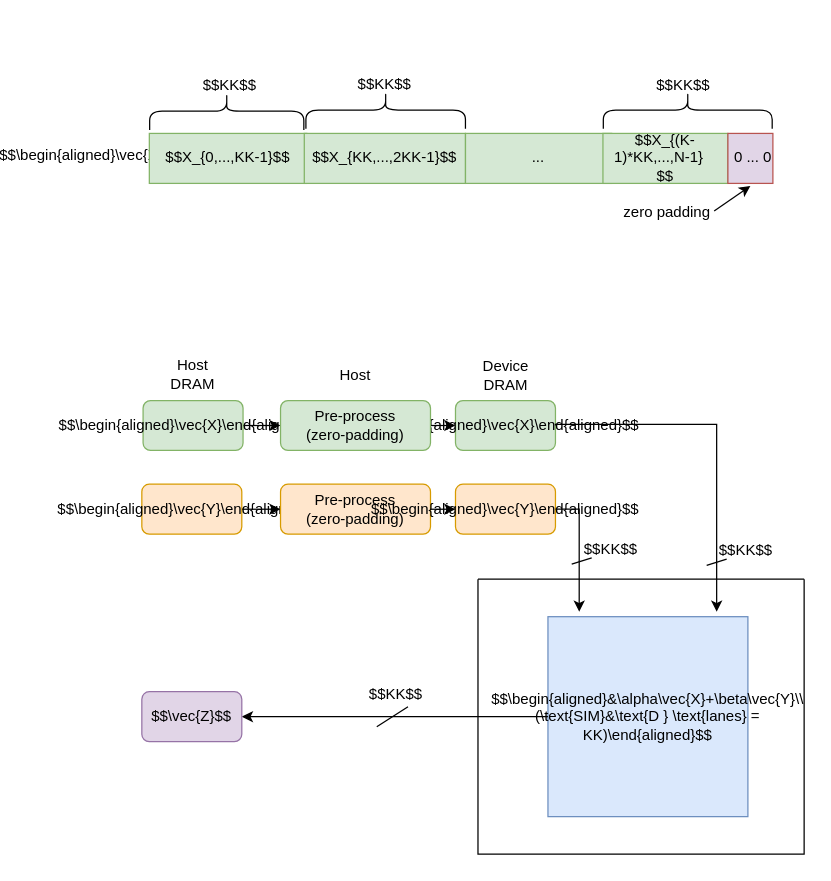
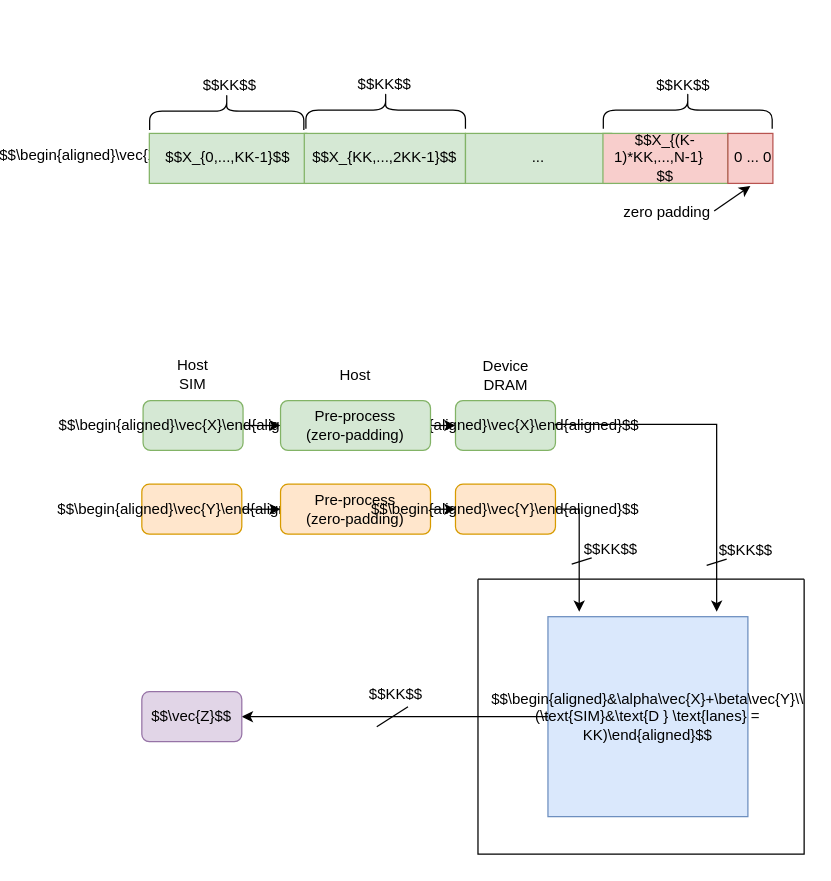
node "$$X_{(K-1)*KK,...,N-1} $$": fillcolor #d5e8d4 -> #f8cecc
node "0 ... 0": fillcolor #e1d5e7 -> #f8cecc
node "Host DRAM": label "Host DRAM" -> "Host SIM"
